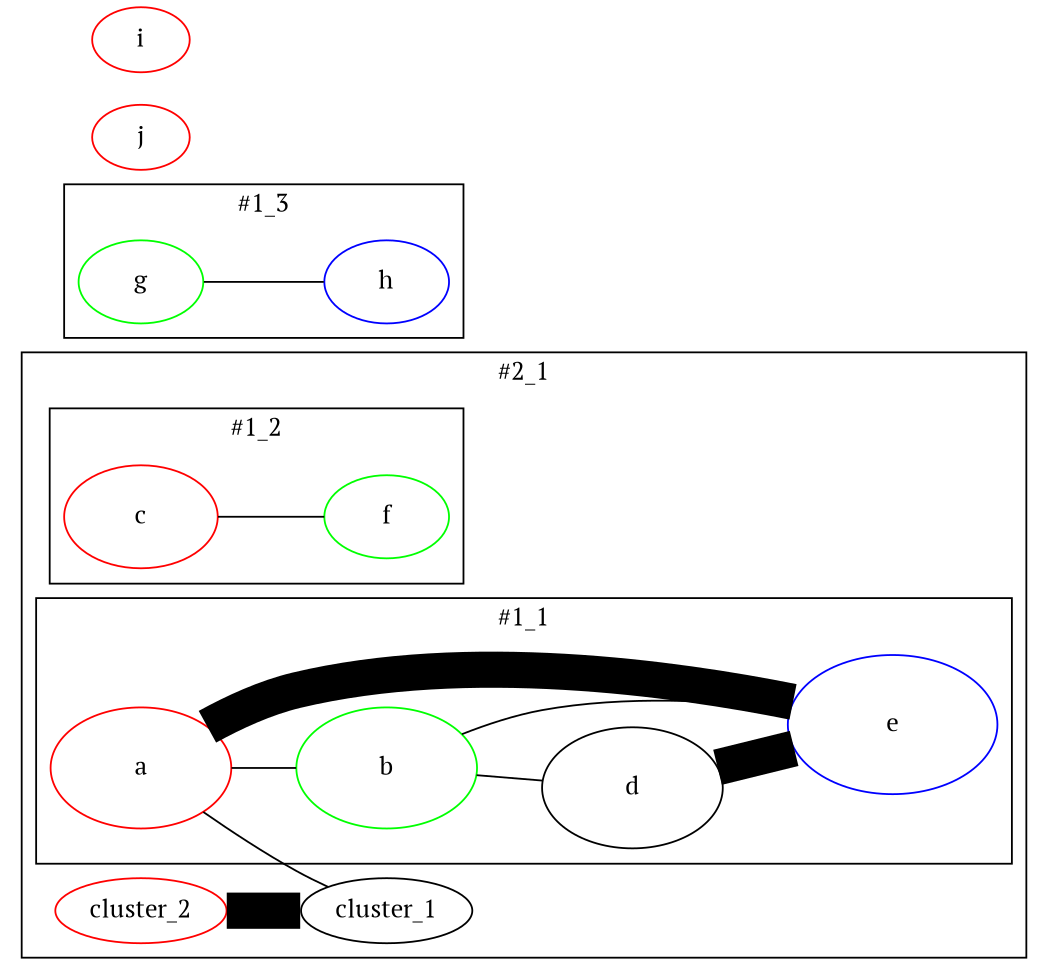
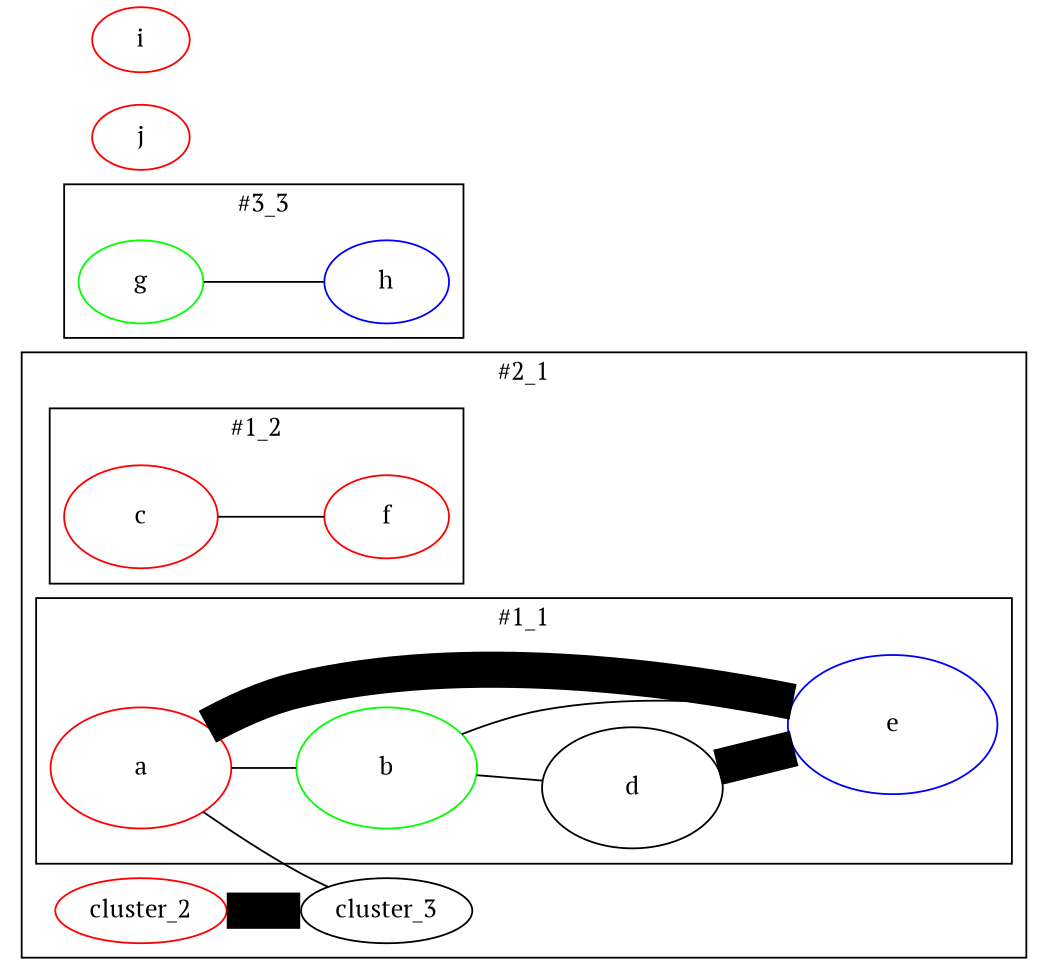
cluster "#1_3": label "#1_3" -> "#3_3"
node "f": color #00ff00 -> #ff0000
node "cluster_1": label "cluster_1" -> "cluster_3"
